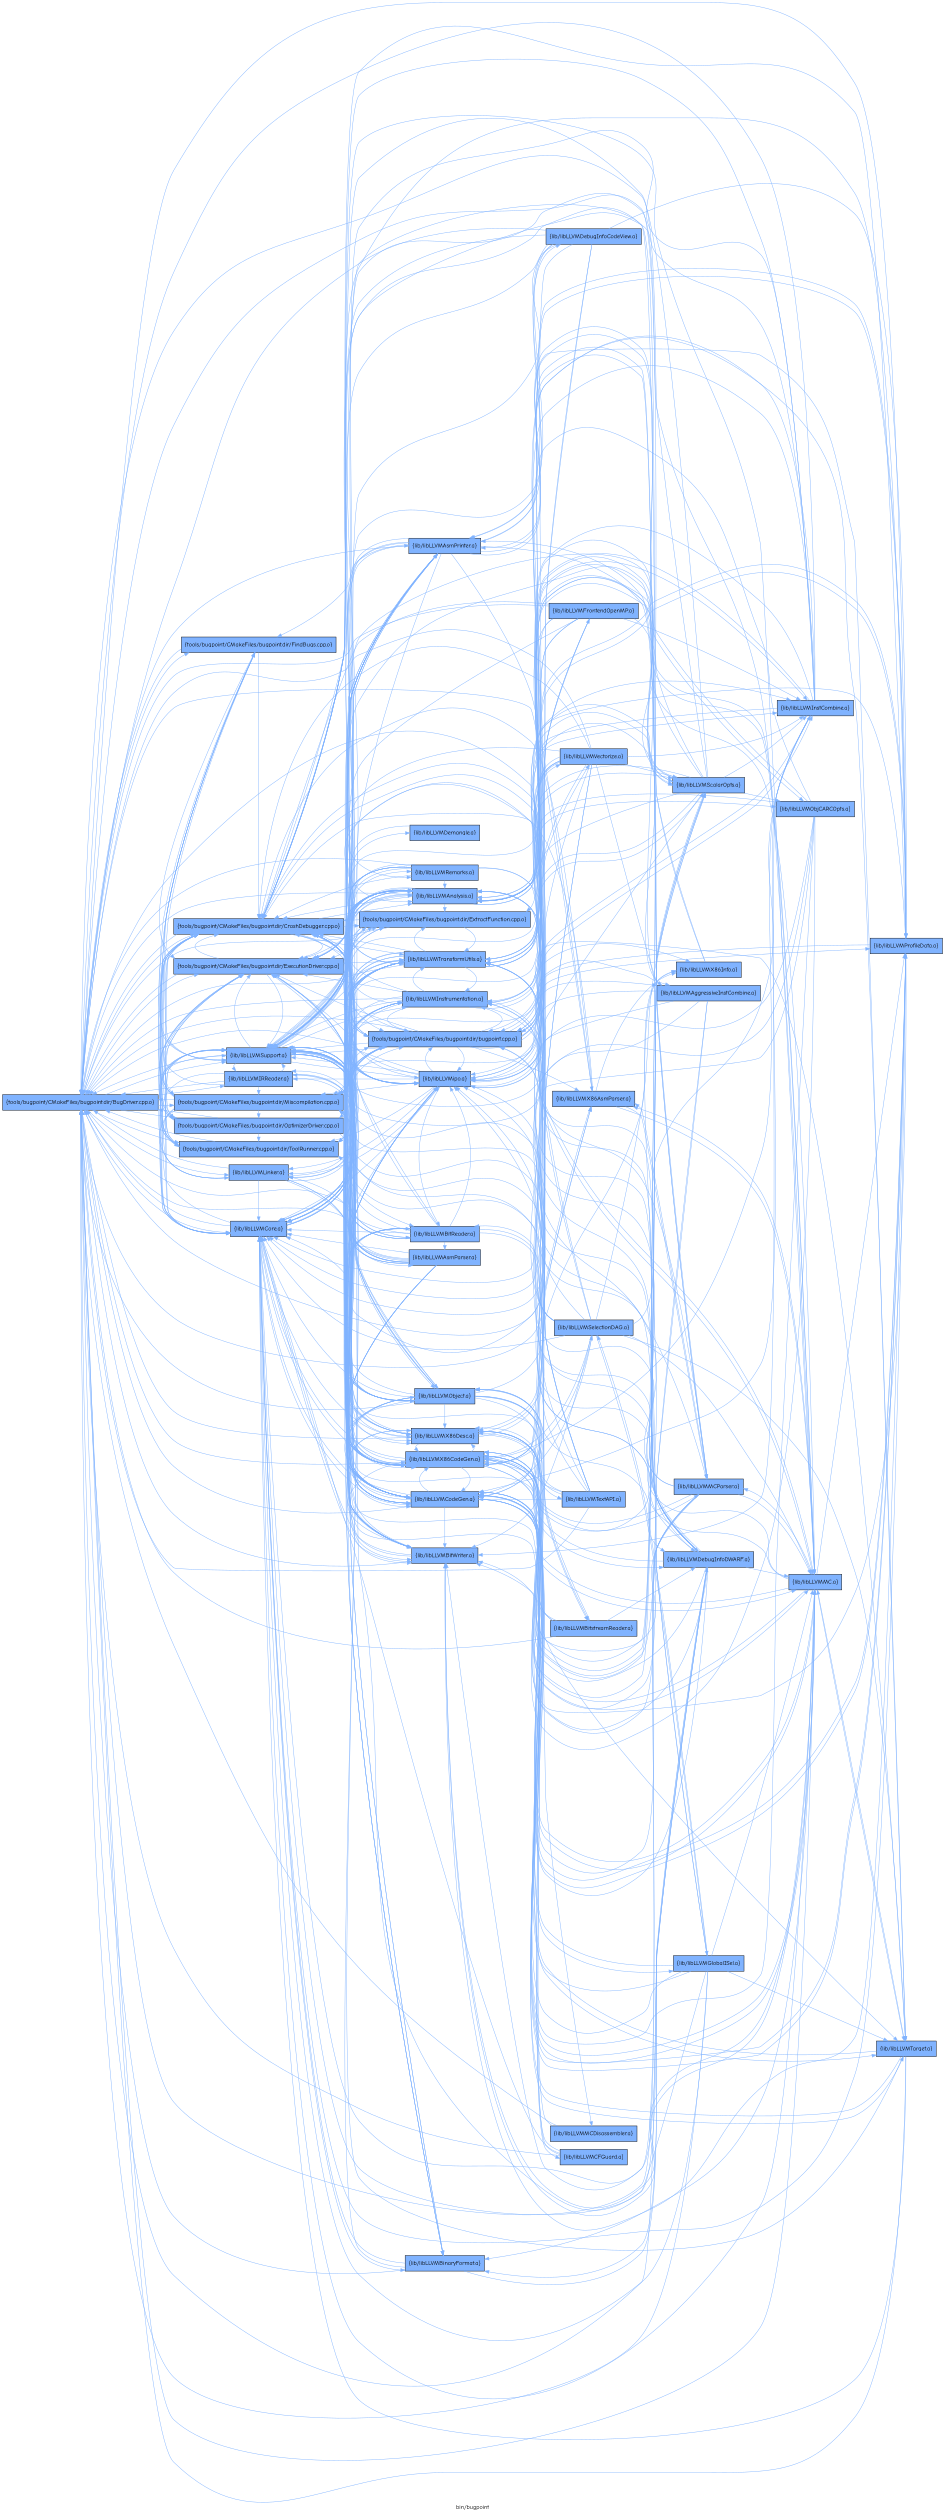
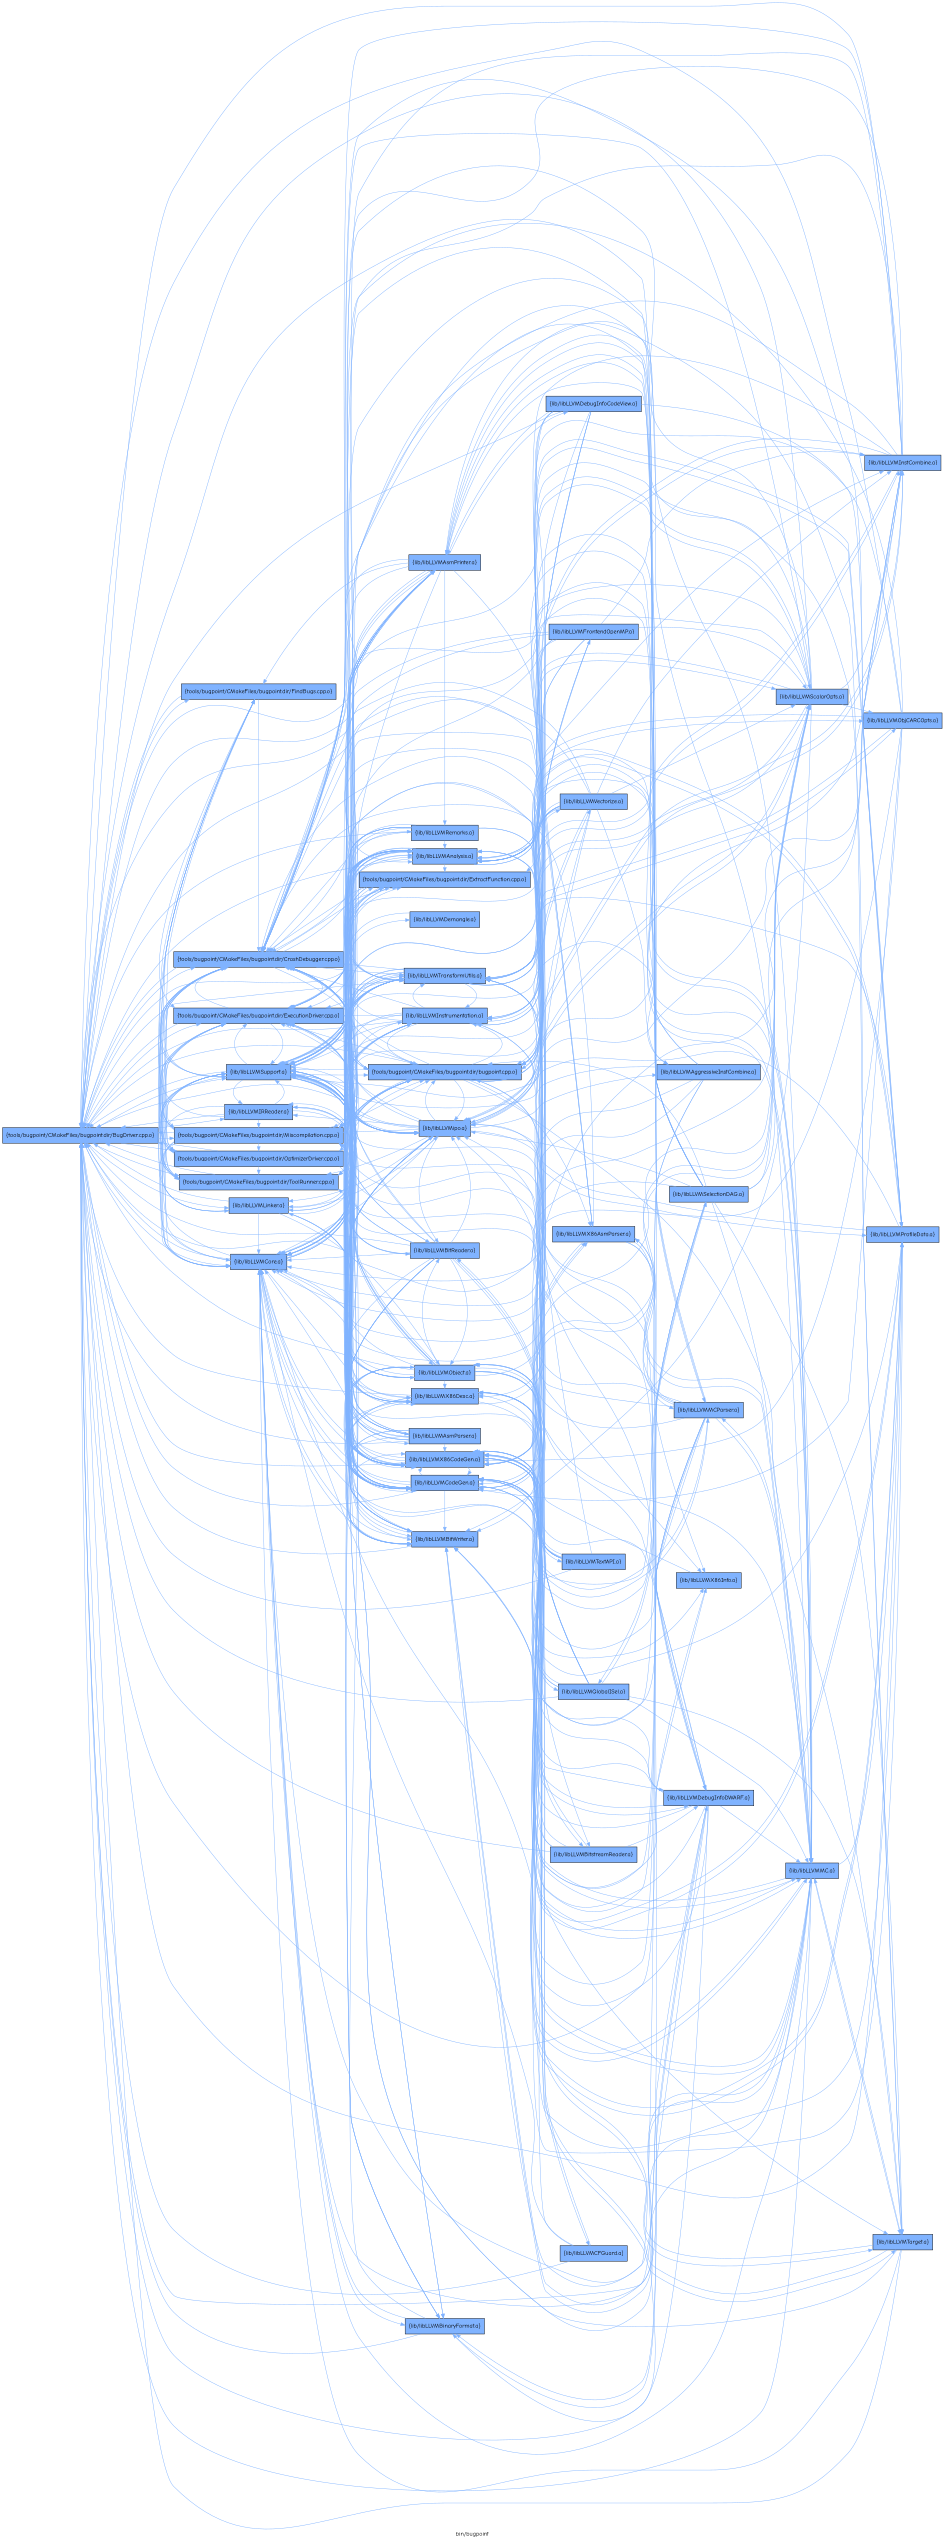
edge "{lib/libLLVMDebugInfoDWARF.a}" -> "{lib/libLLVMAsmPrinter.a}": removed
edge "{lib/libLLVMX86CodeGen.a}" -> "{lib/libLLVMTransformUtils.a}": now "{lib/libLLVMMCParser.a}" -> "{lib/libLLVMTransformUtils.a}"
edge "{lib/libLLVMX86CodeGen.a}" -> "{lib/libLLVMSelectionDAG.a}": removed
node "{lib/libLLVMMCDisassembler.a}": removed
